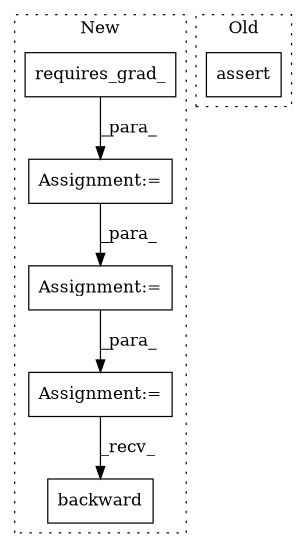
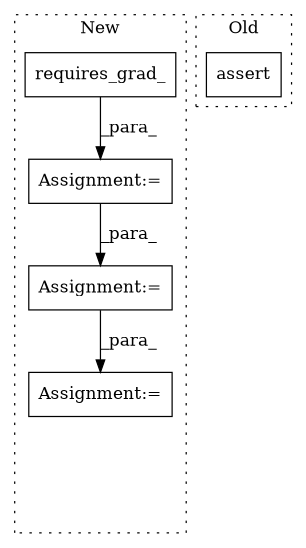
node "backward": removed
